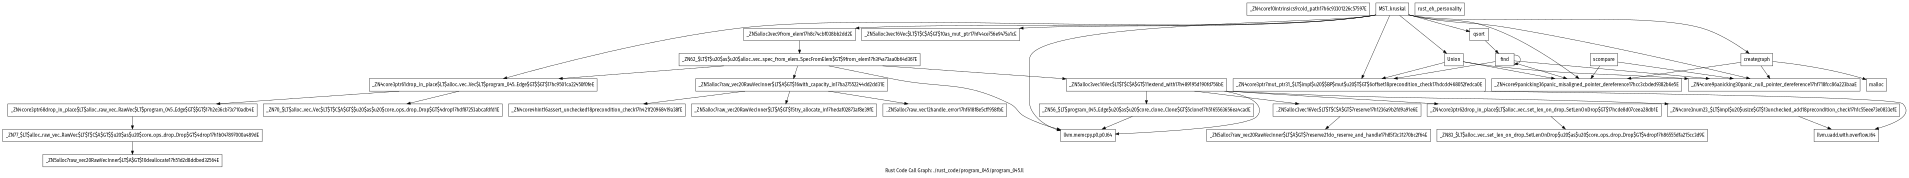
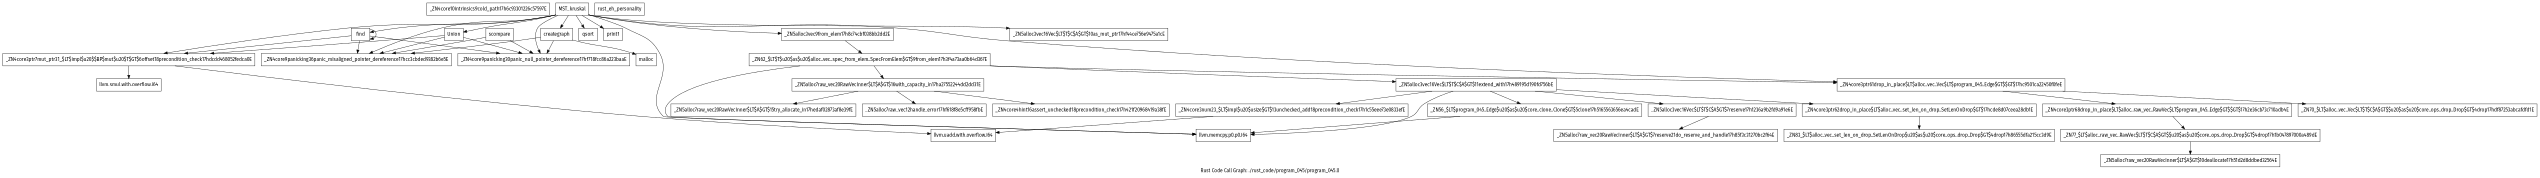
node "printf": added
edge "qsort" -> "find": now "MST_kruskal" -> "find"
node "llvm.smul.with.overflow.i64": added
